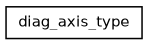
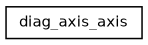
node "diag_axis_type": label "diag_axis_type" -> "diag_axis_axis"
